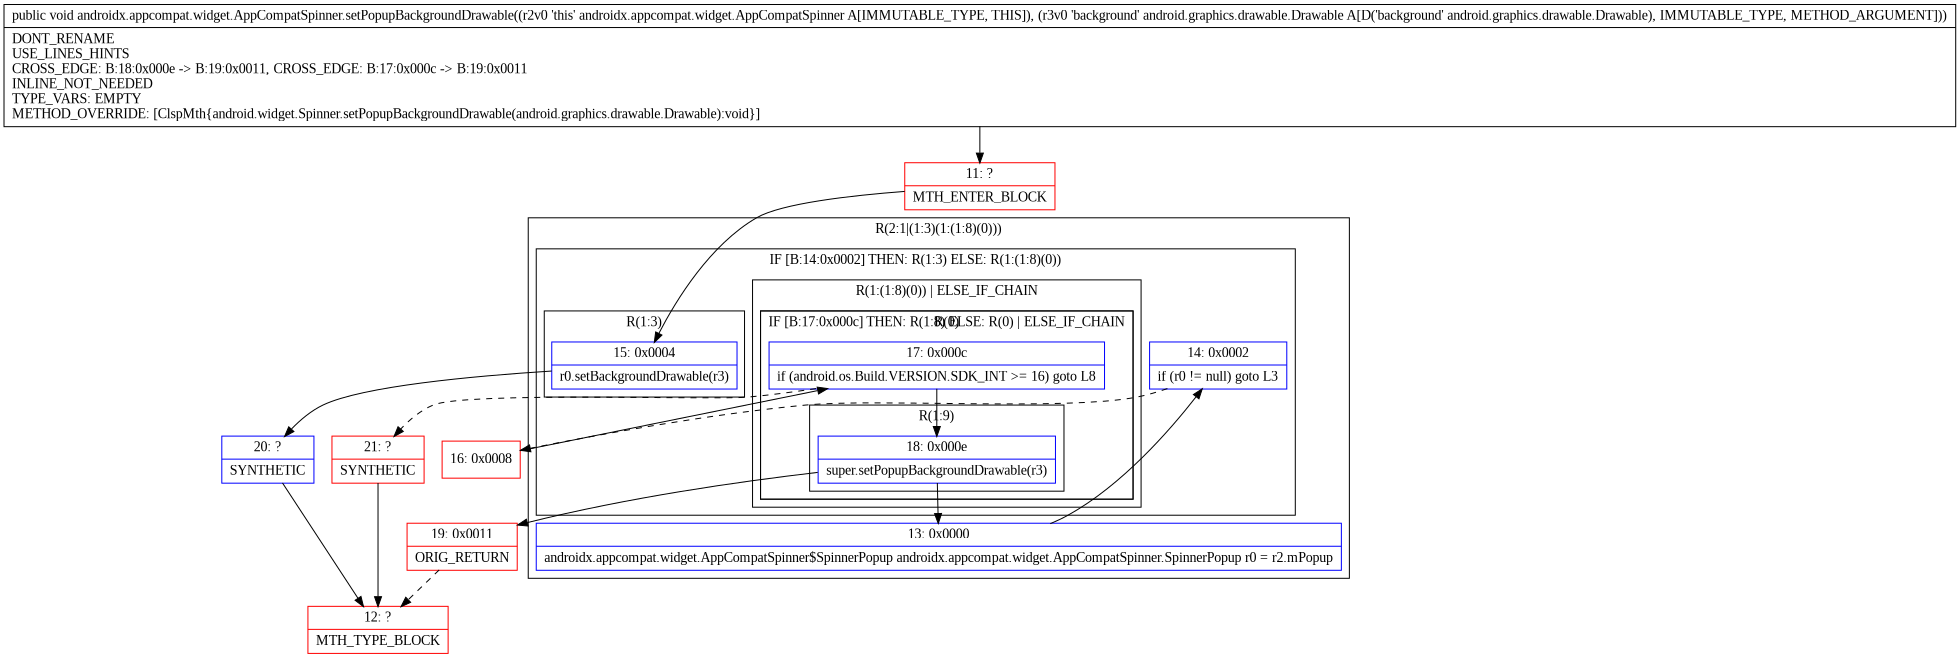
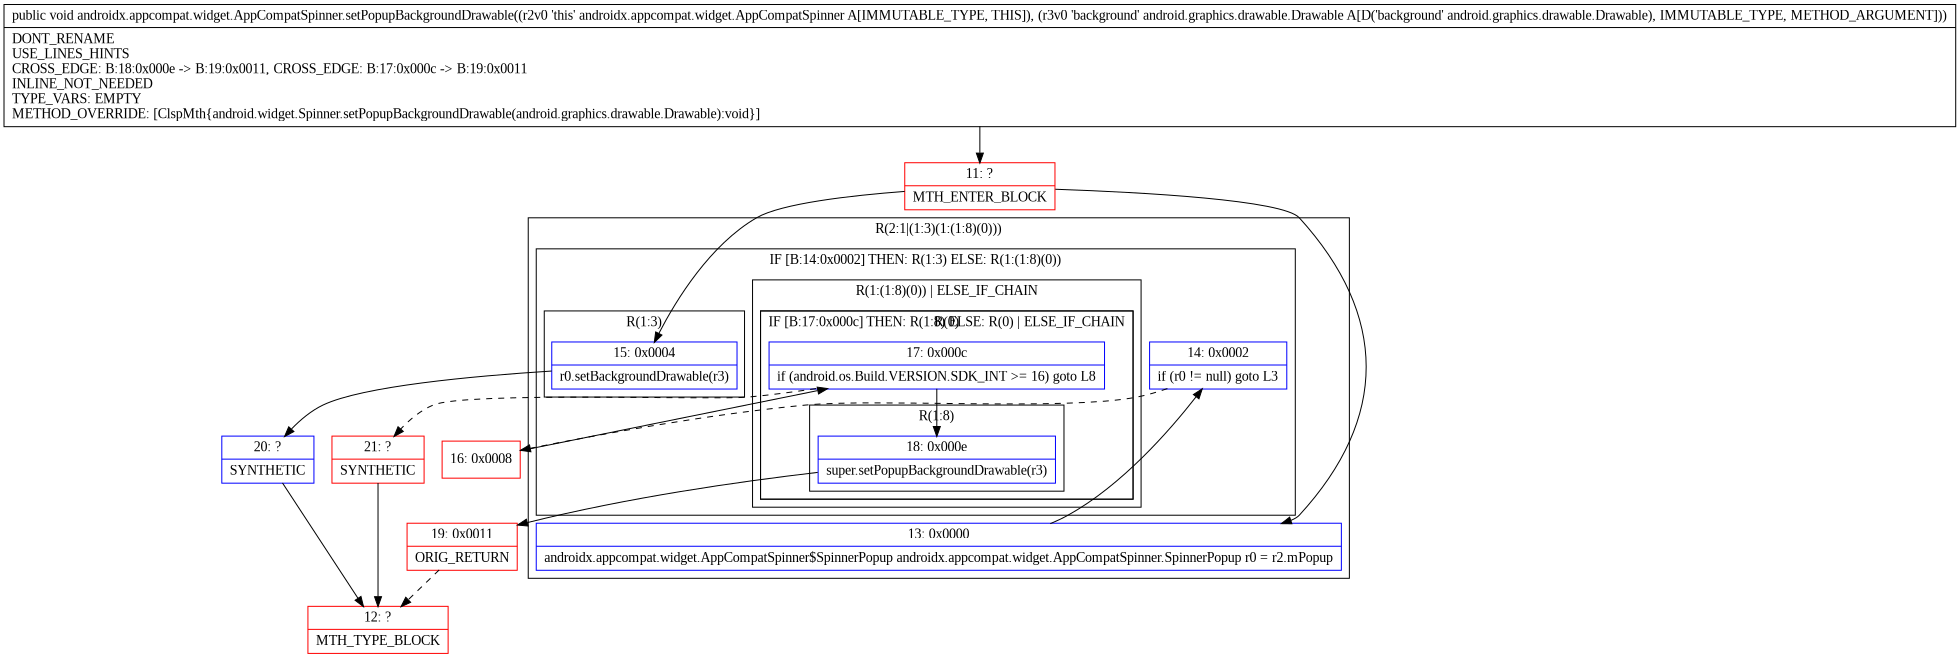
cluster "R(1:9)": label "R(1:9)" -> "R(1:8)"
edge "18: 0x000e" -> "13: 0x0000": now "11: ?" -> "13: 0x0000"
